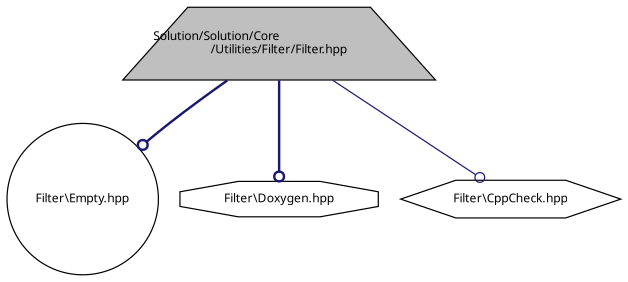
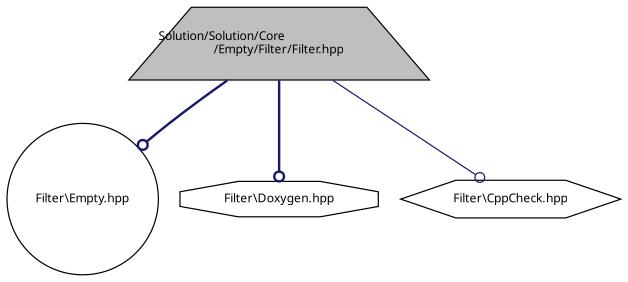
node "Solution/Solution/Core /Utilities/Filter/Filter.hpp": label "Solution/Solution/Core /Utilities/Filter/Filter.hpp" -> "Solution/Solution/Core /Empty/Filter/Filter.hpp"
